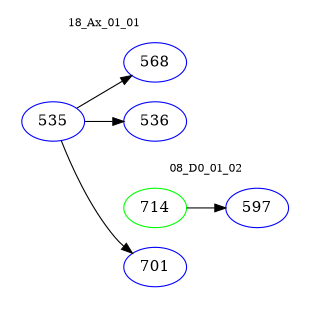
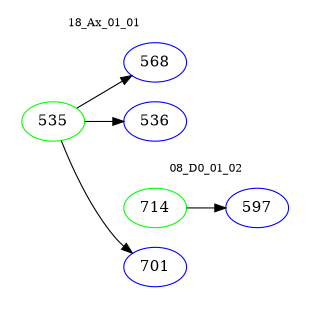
node "535": color blue -> green
